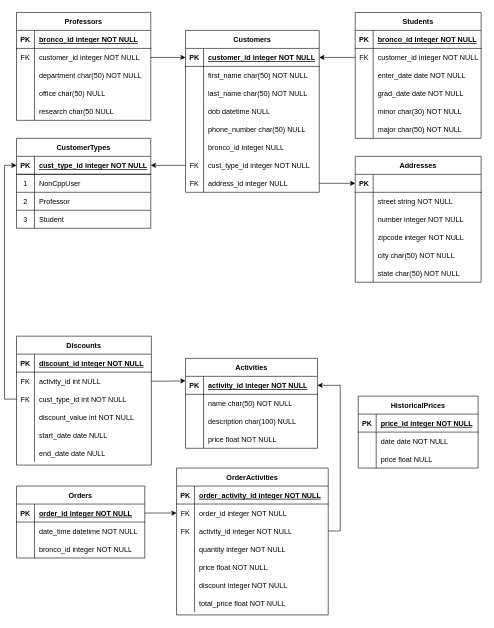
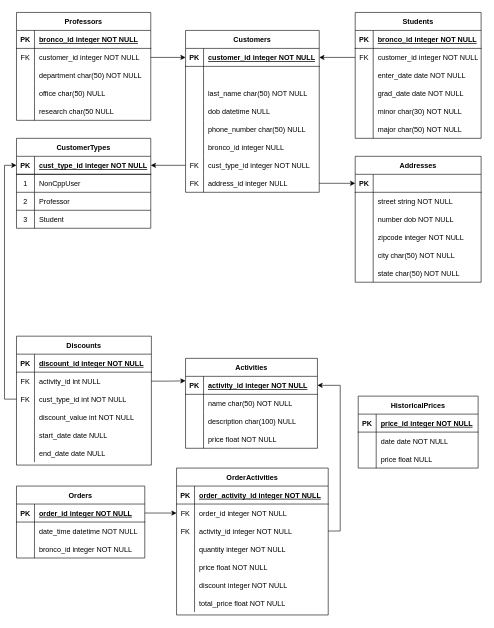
node "first_name char(50) NOT NULL": removed
node "number integer NOT NULL": label "number integer NOT NULL" -> "number dob NOT NULL"
